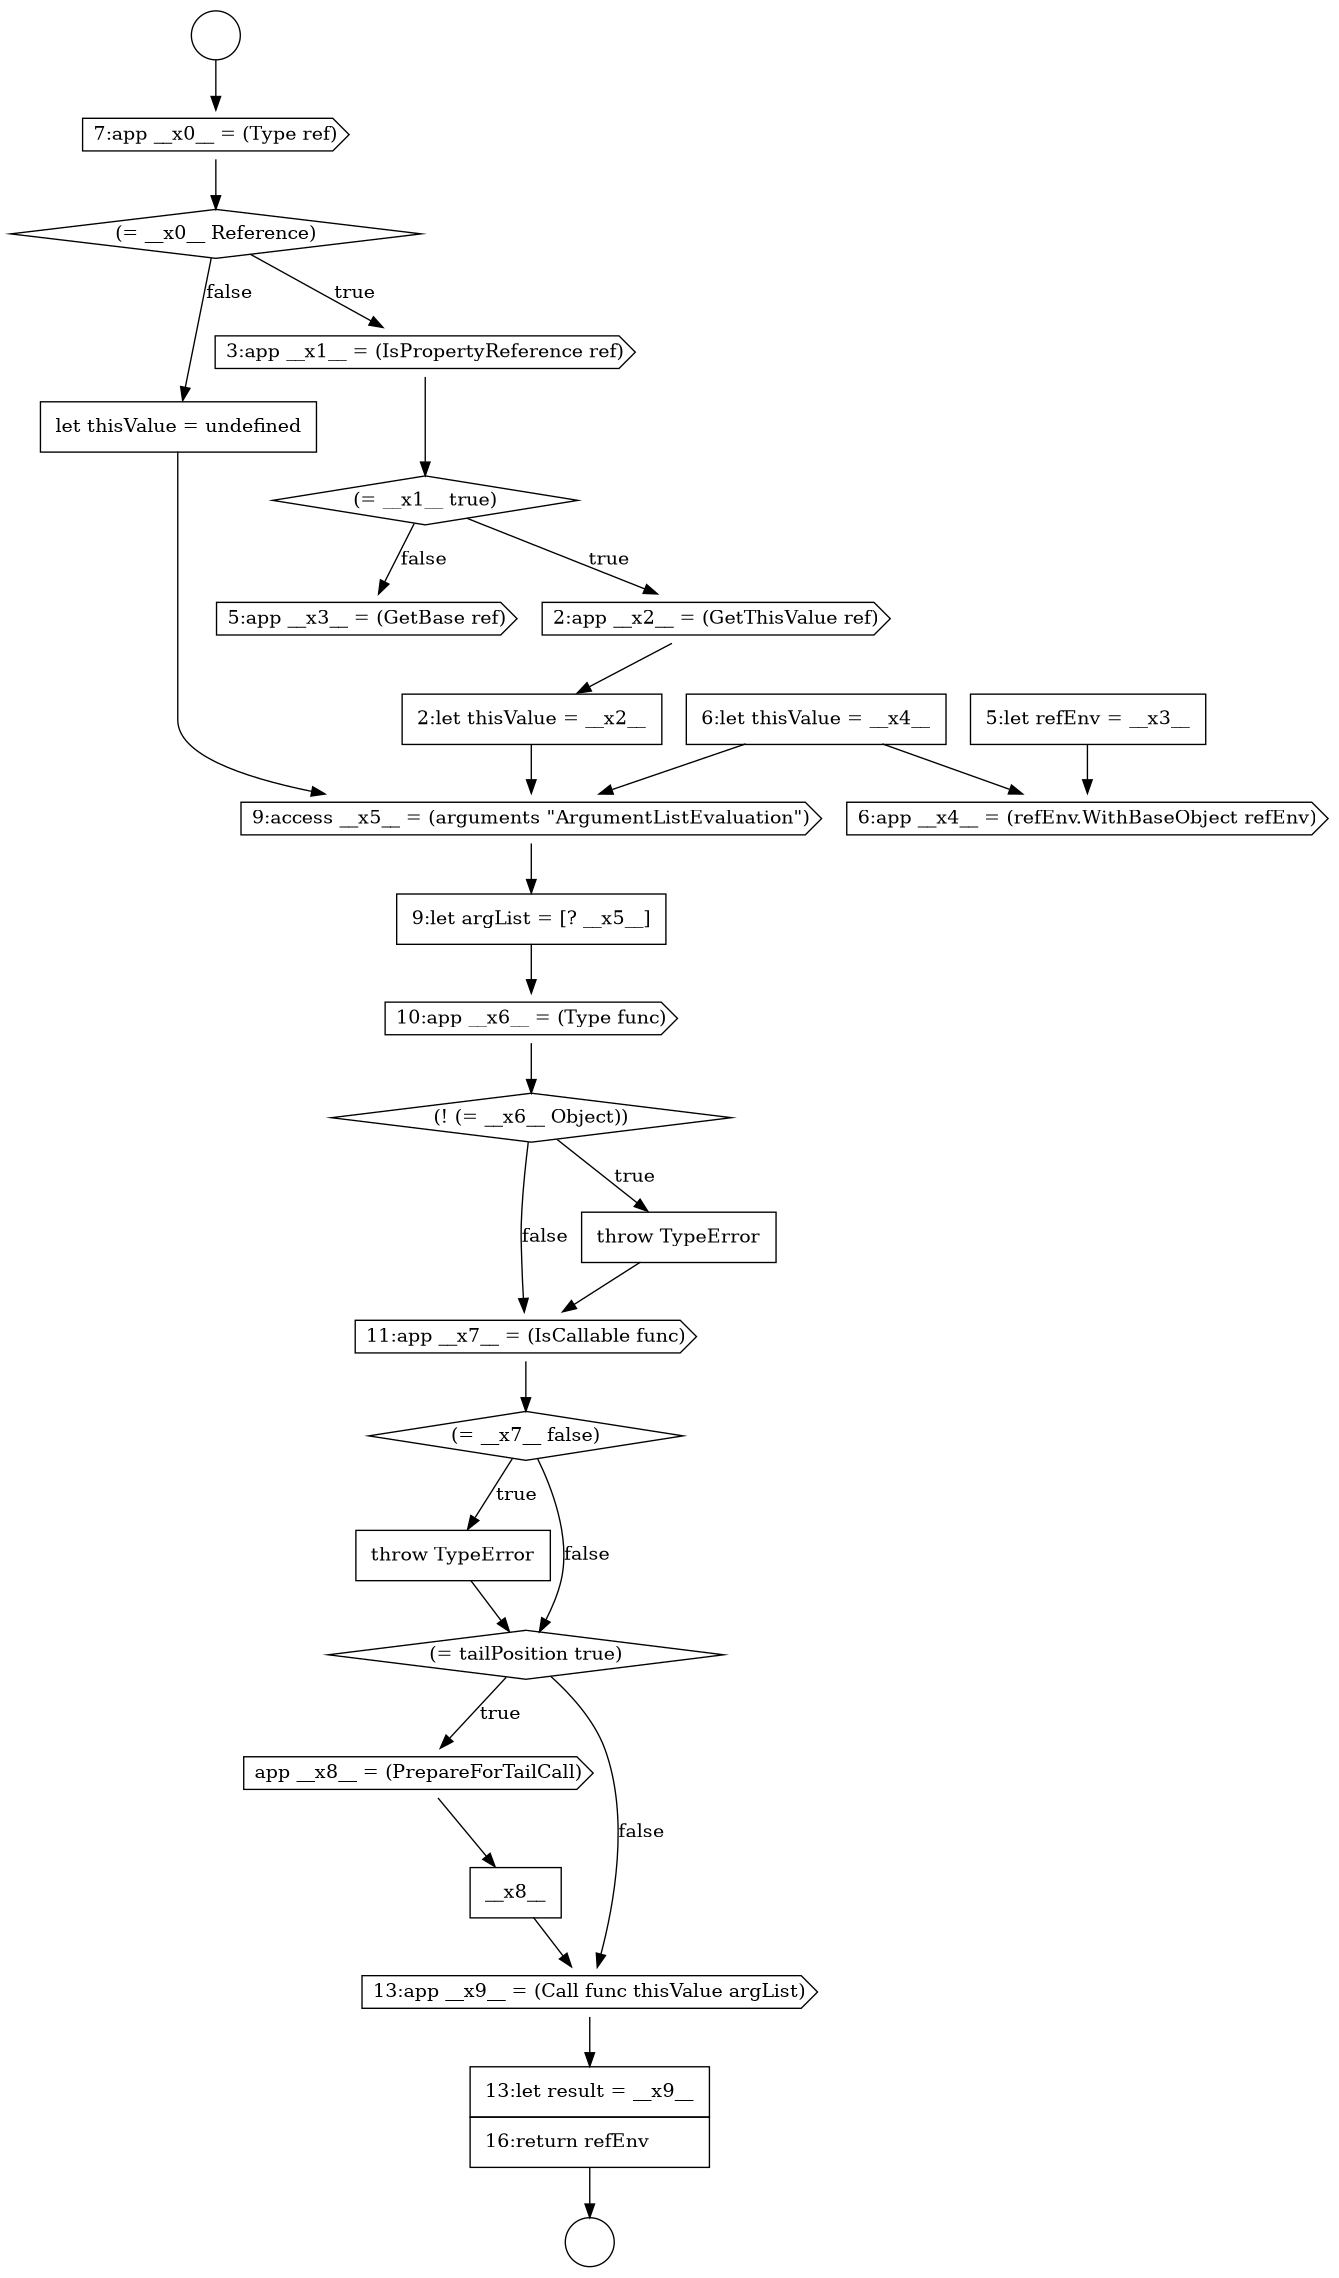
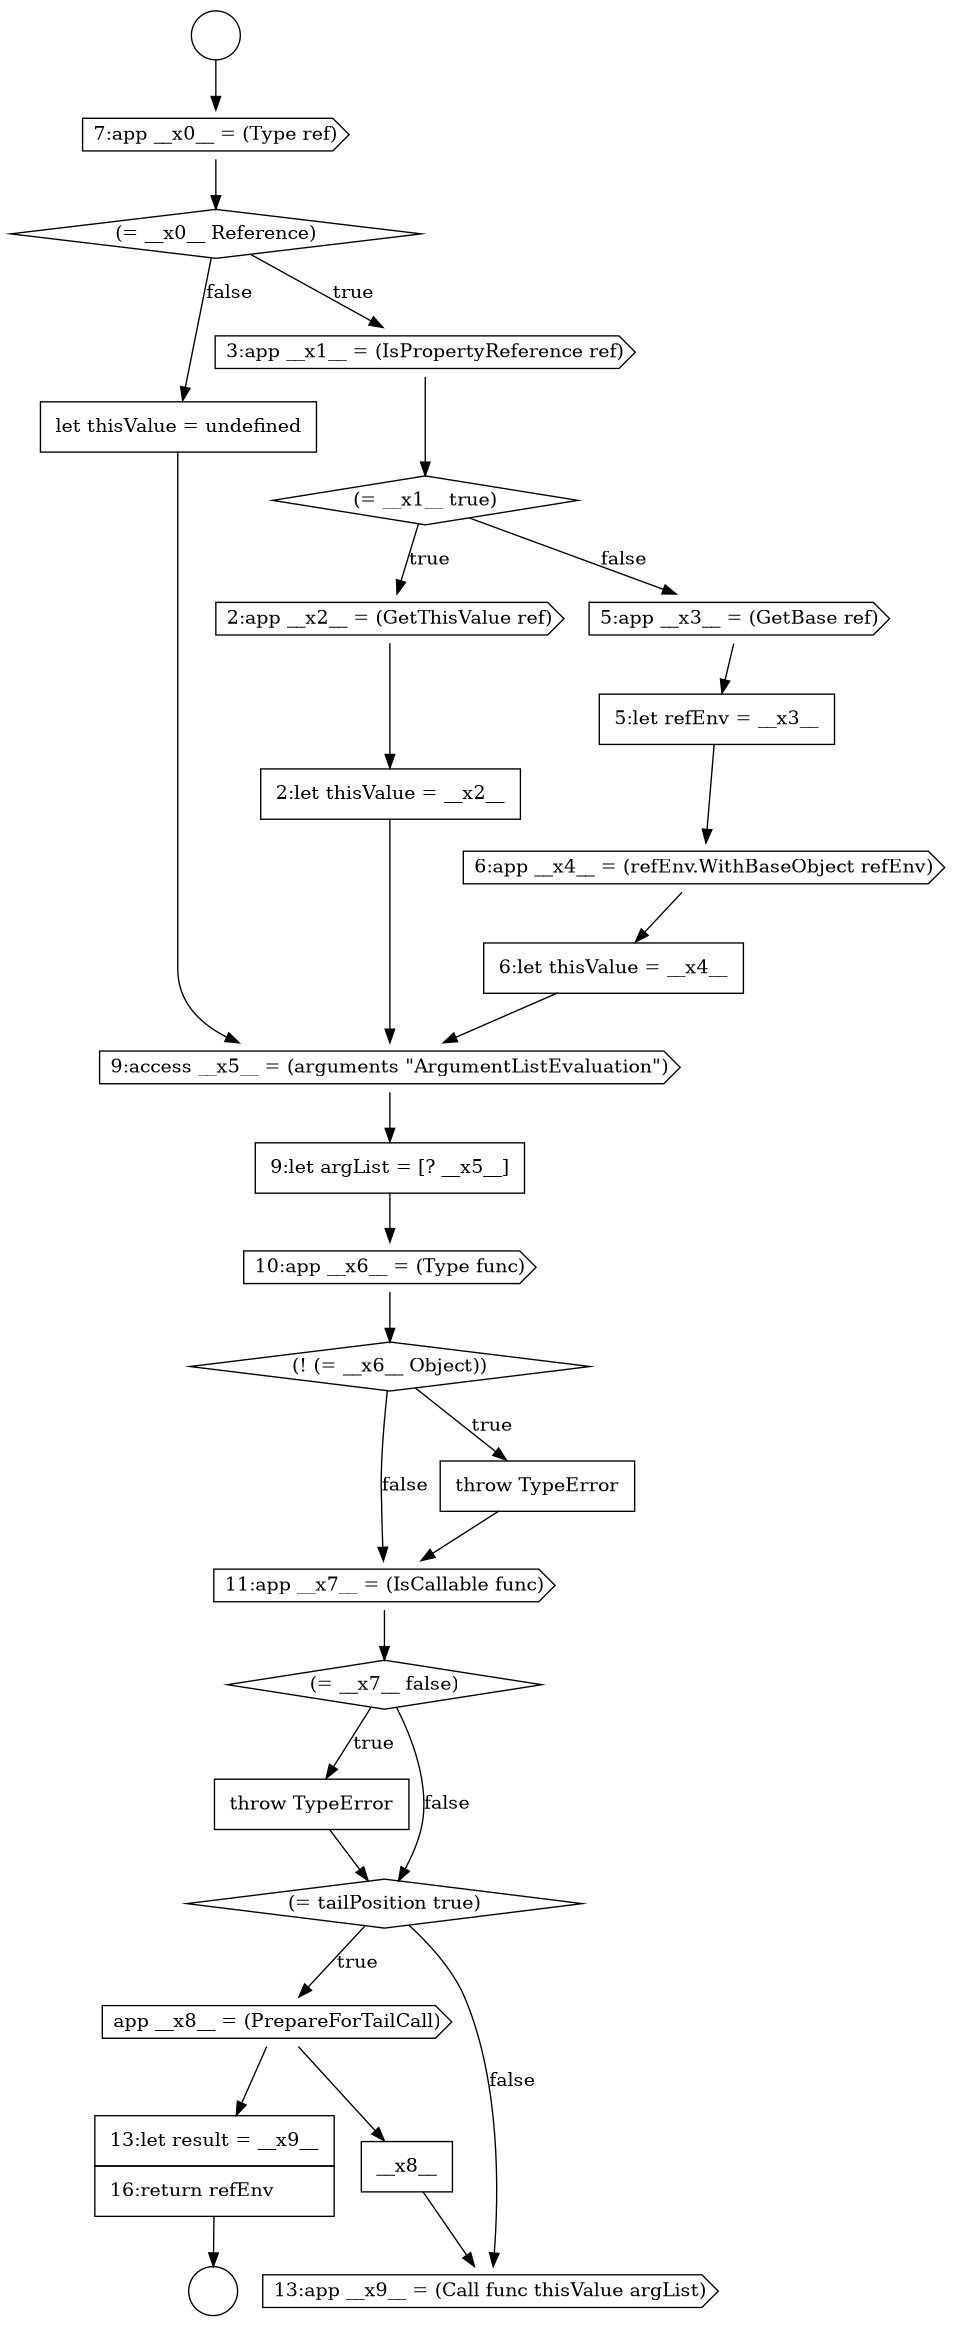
edge "5:app __x3__ = (GetBase ref)" -> "5:let refEnv = __x3__": added
edge "6:let thisValue = __x4__" -> "6:app __x4__ = (refEnv.WithBaseObject refEnv)": reversed
edge "13:app __x9__ = (Call func thisValue argList)" -> "13:let result = __x9__": now "app __x8__ = (PrepareForTailCall)" -> "13:let result = __x9__"
